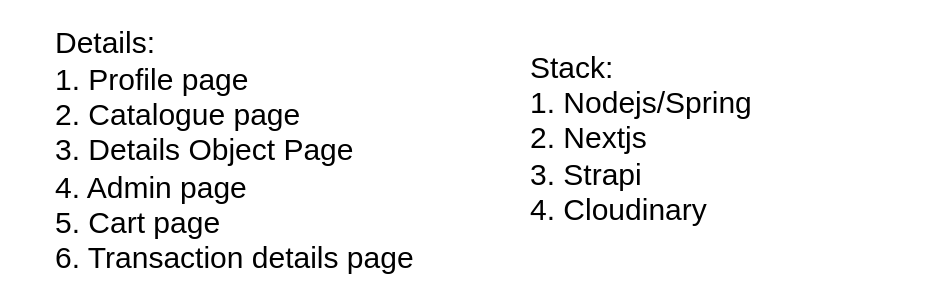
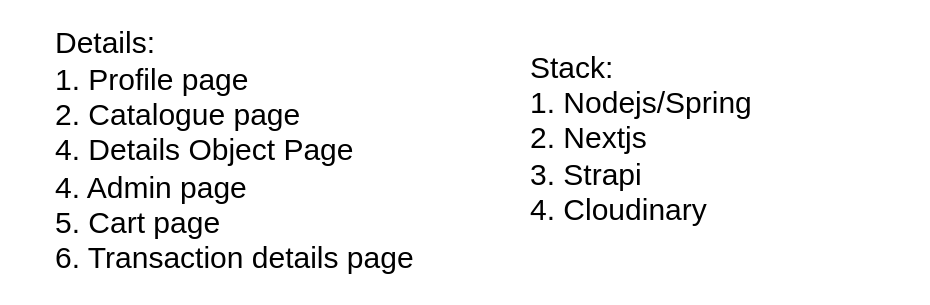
node "Details: 1. Profile page 2. Catalogue page 3. Details Object Page 4. Admin page 5. Cart page 6. Transaction details page": label "Details: 1. Profile page 2. Catalogue page 3. Details Object Page 4. Admin page 5. Cart page 6. Transaction details page" -> "Details: 1. Profile page 2. Catalogue page 4. Details Object Page 4. Admin page 5. Cart page 6. Transaction details page"
